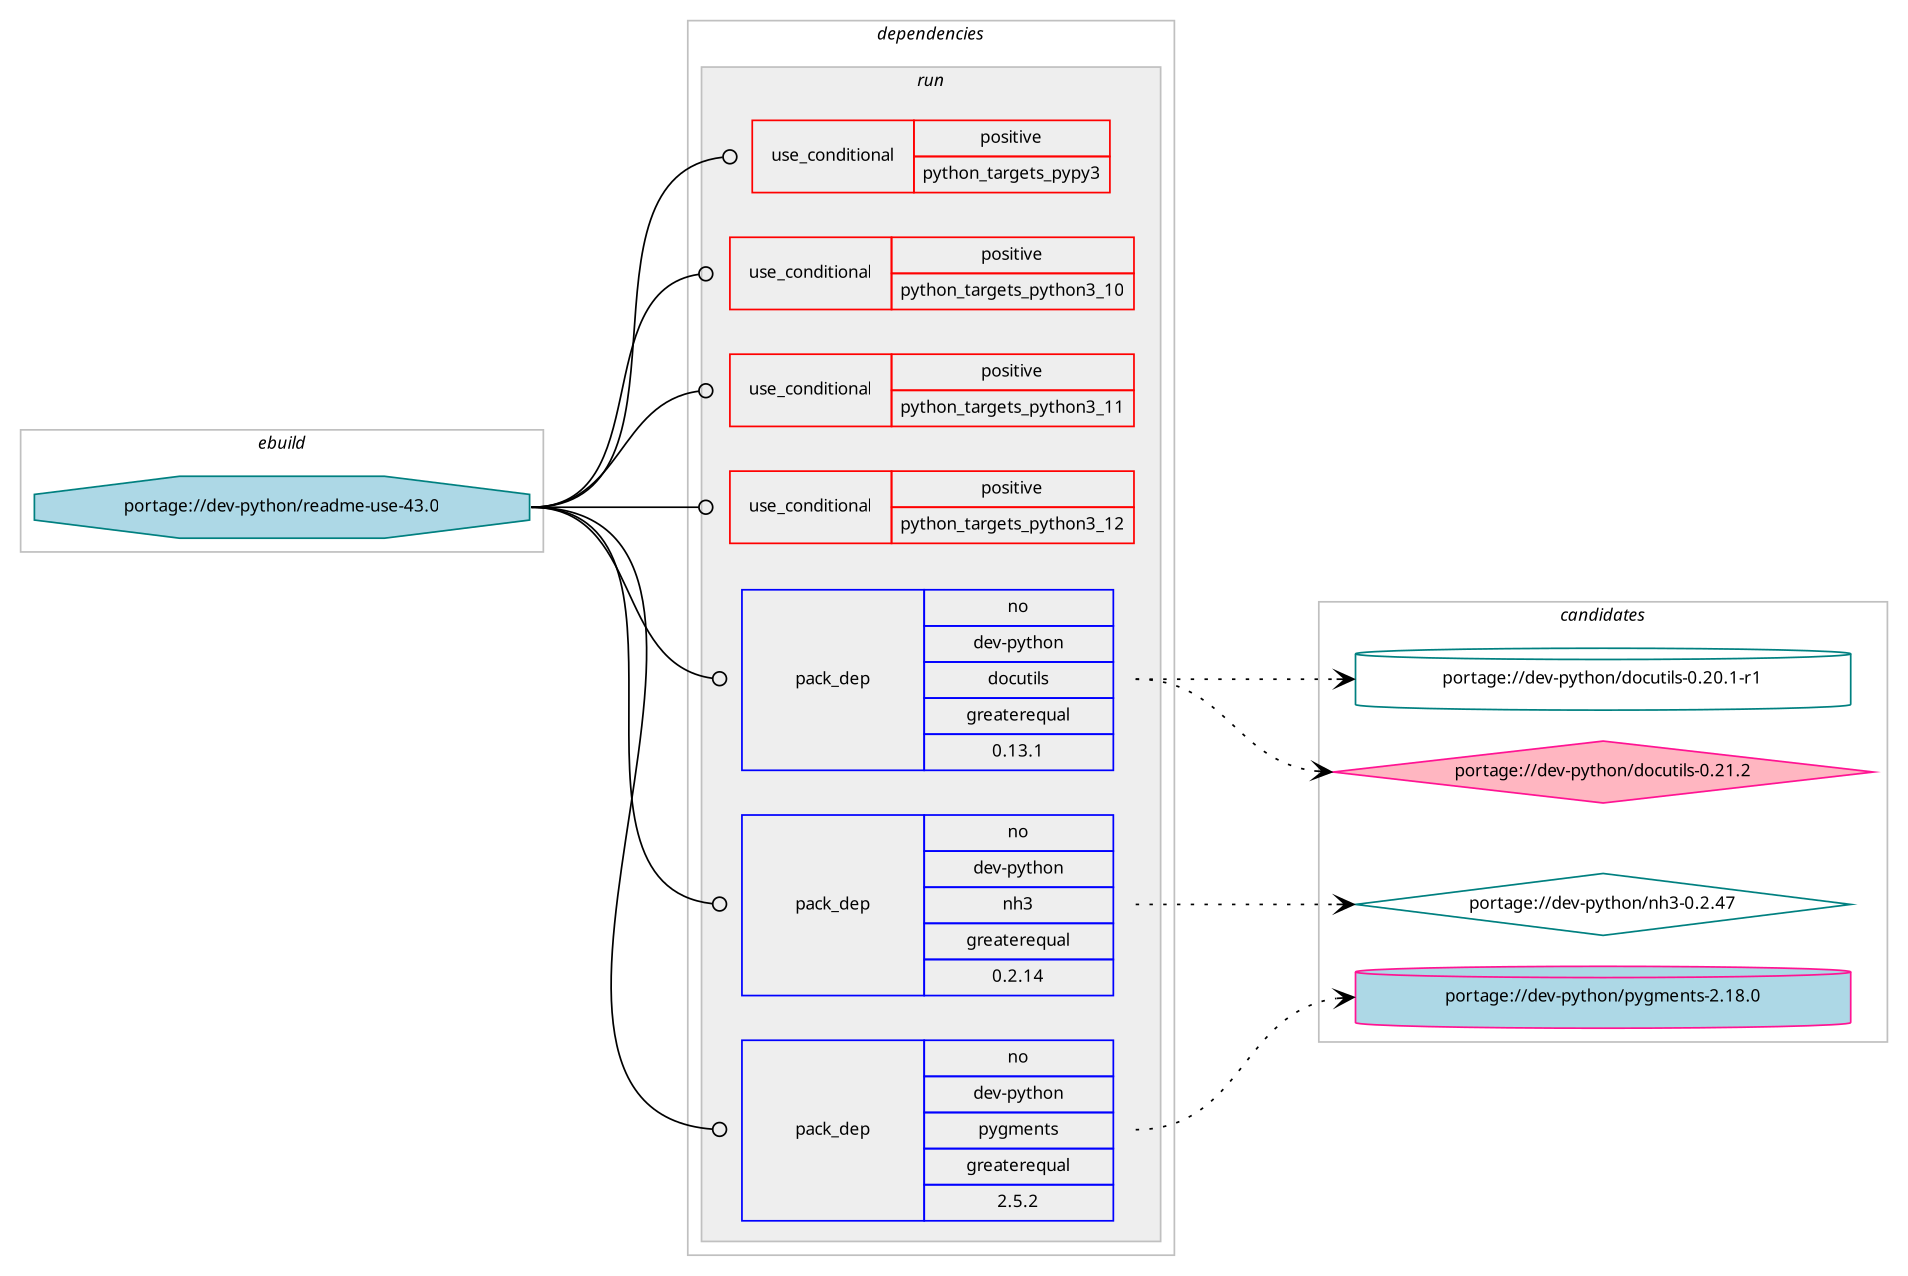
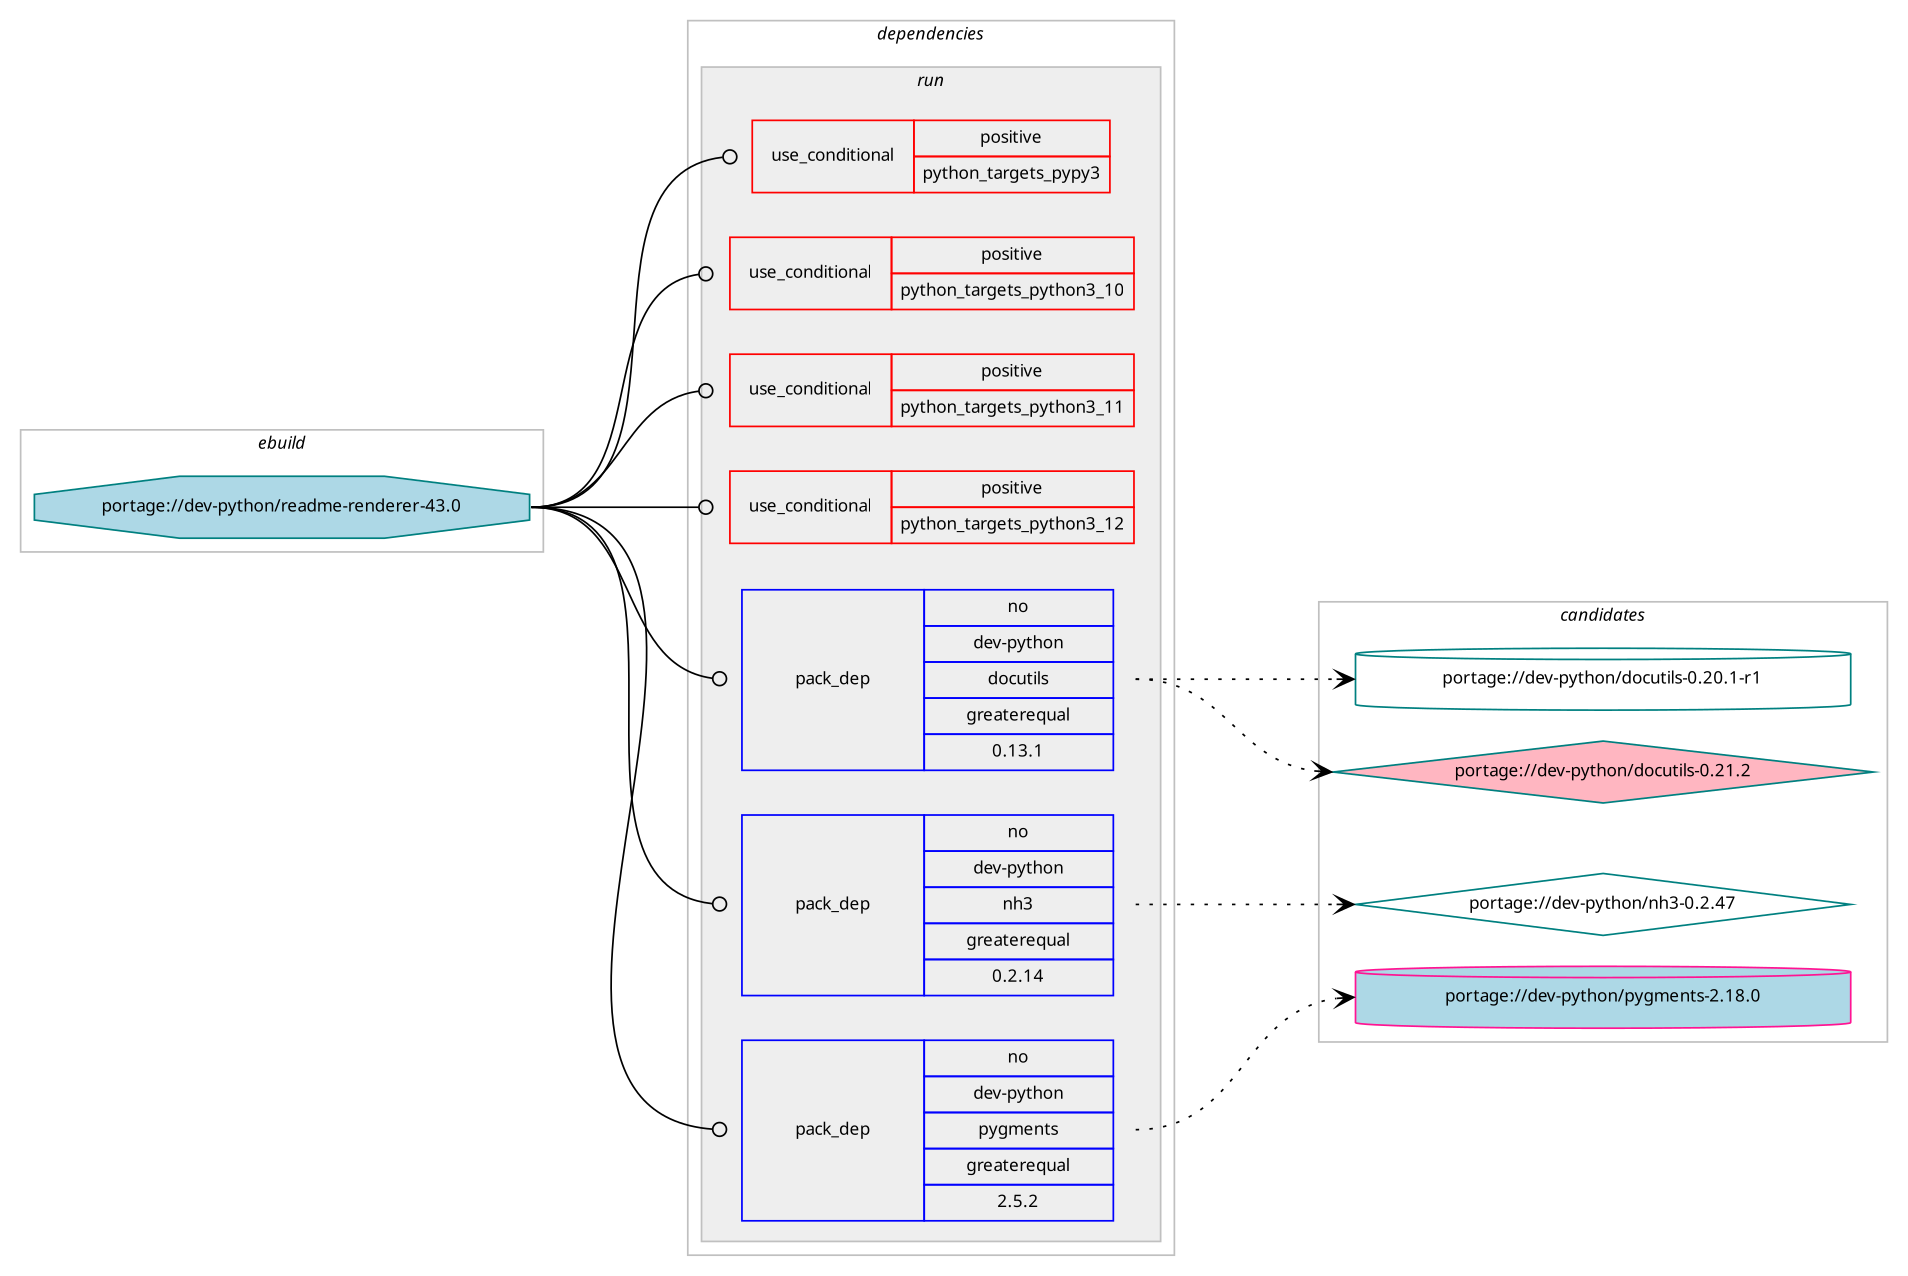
node "portage://dev-python/readme-use-43.0": label "portage://dev-python/readme-use-43.0" -> "portage://dev-python/readme-renderer-43.0"
node "portage://dev-python/docutils-0.21.2": color deeppink -> teal
